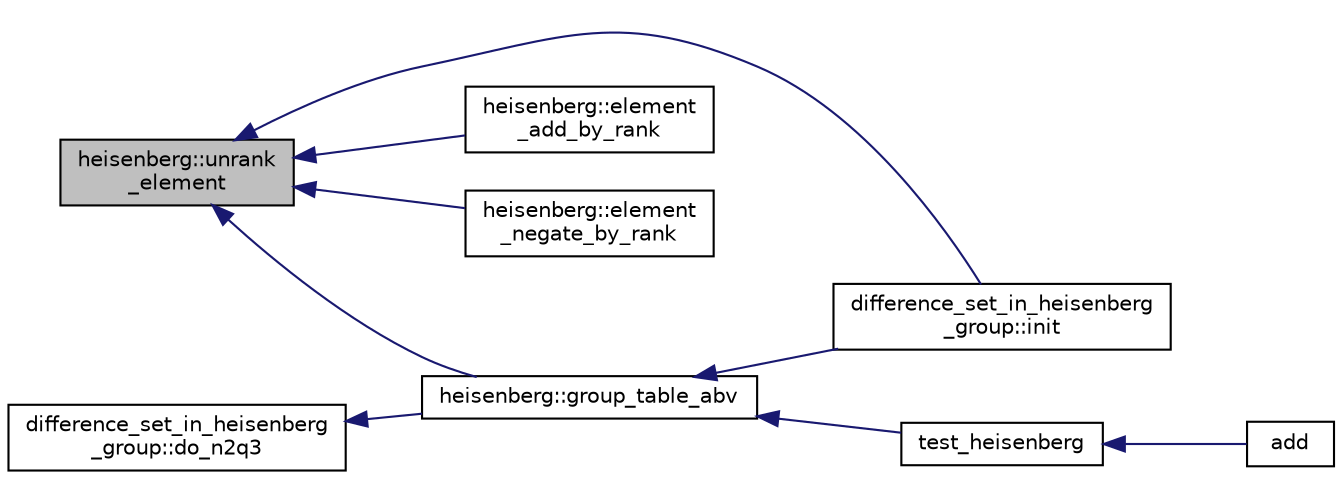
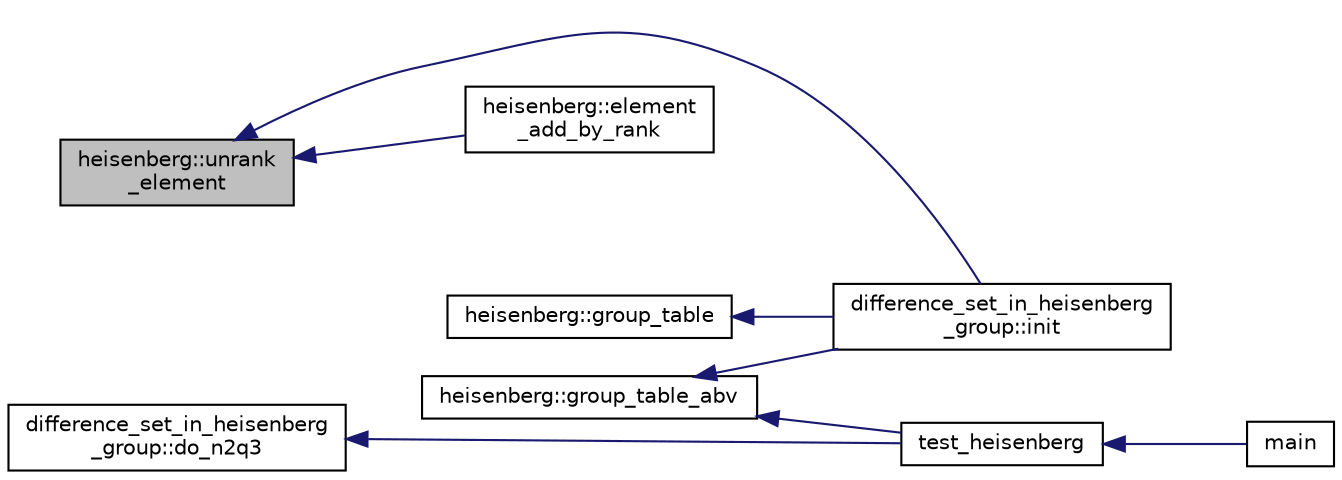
node "heisenberg::element _negate_by_rank": removed
edge "heisenberg::group_table_abv" -> "heisenberg::unrank _element": removed
node "heisenberg::group_table": added
edge "heisenberg::group_table_abv" -> "difference_set_in_heisenberg _group::do_n2q3": now "test_heisenberg" -> "difference_set_in_heisenberg _group::do_n2q3"
node "add": label "add" -> "main"
